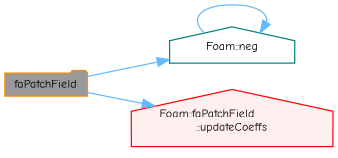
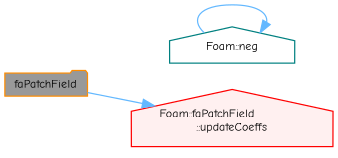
edge "faPatchField" -> "Foam::neg": removed
